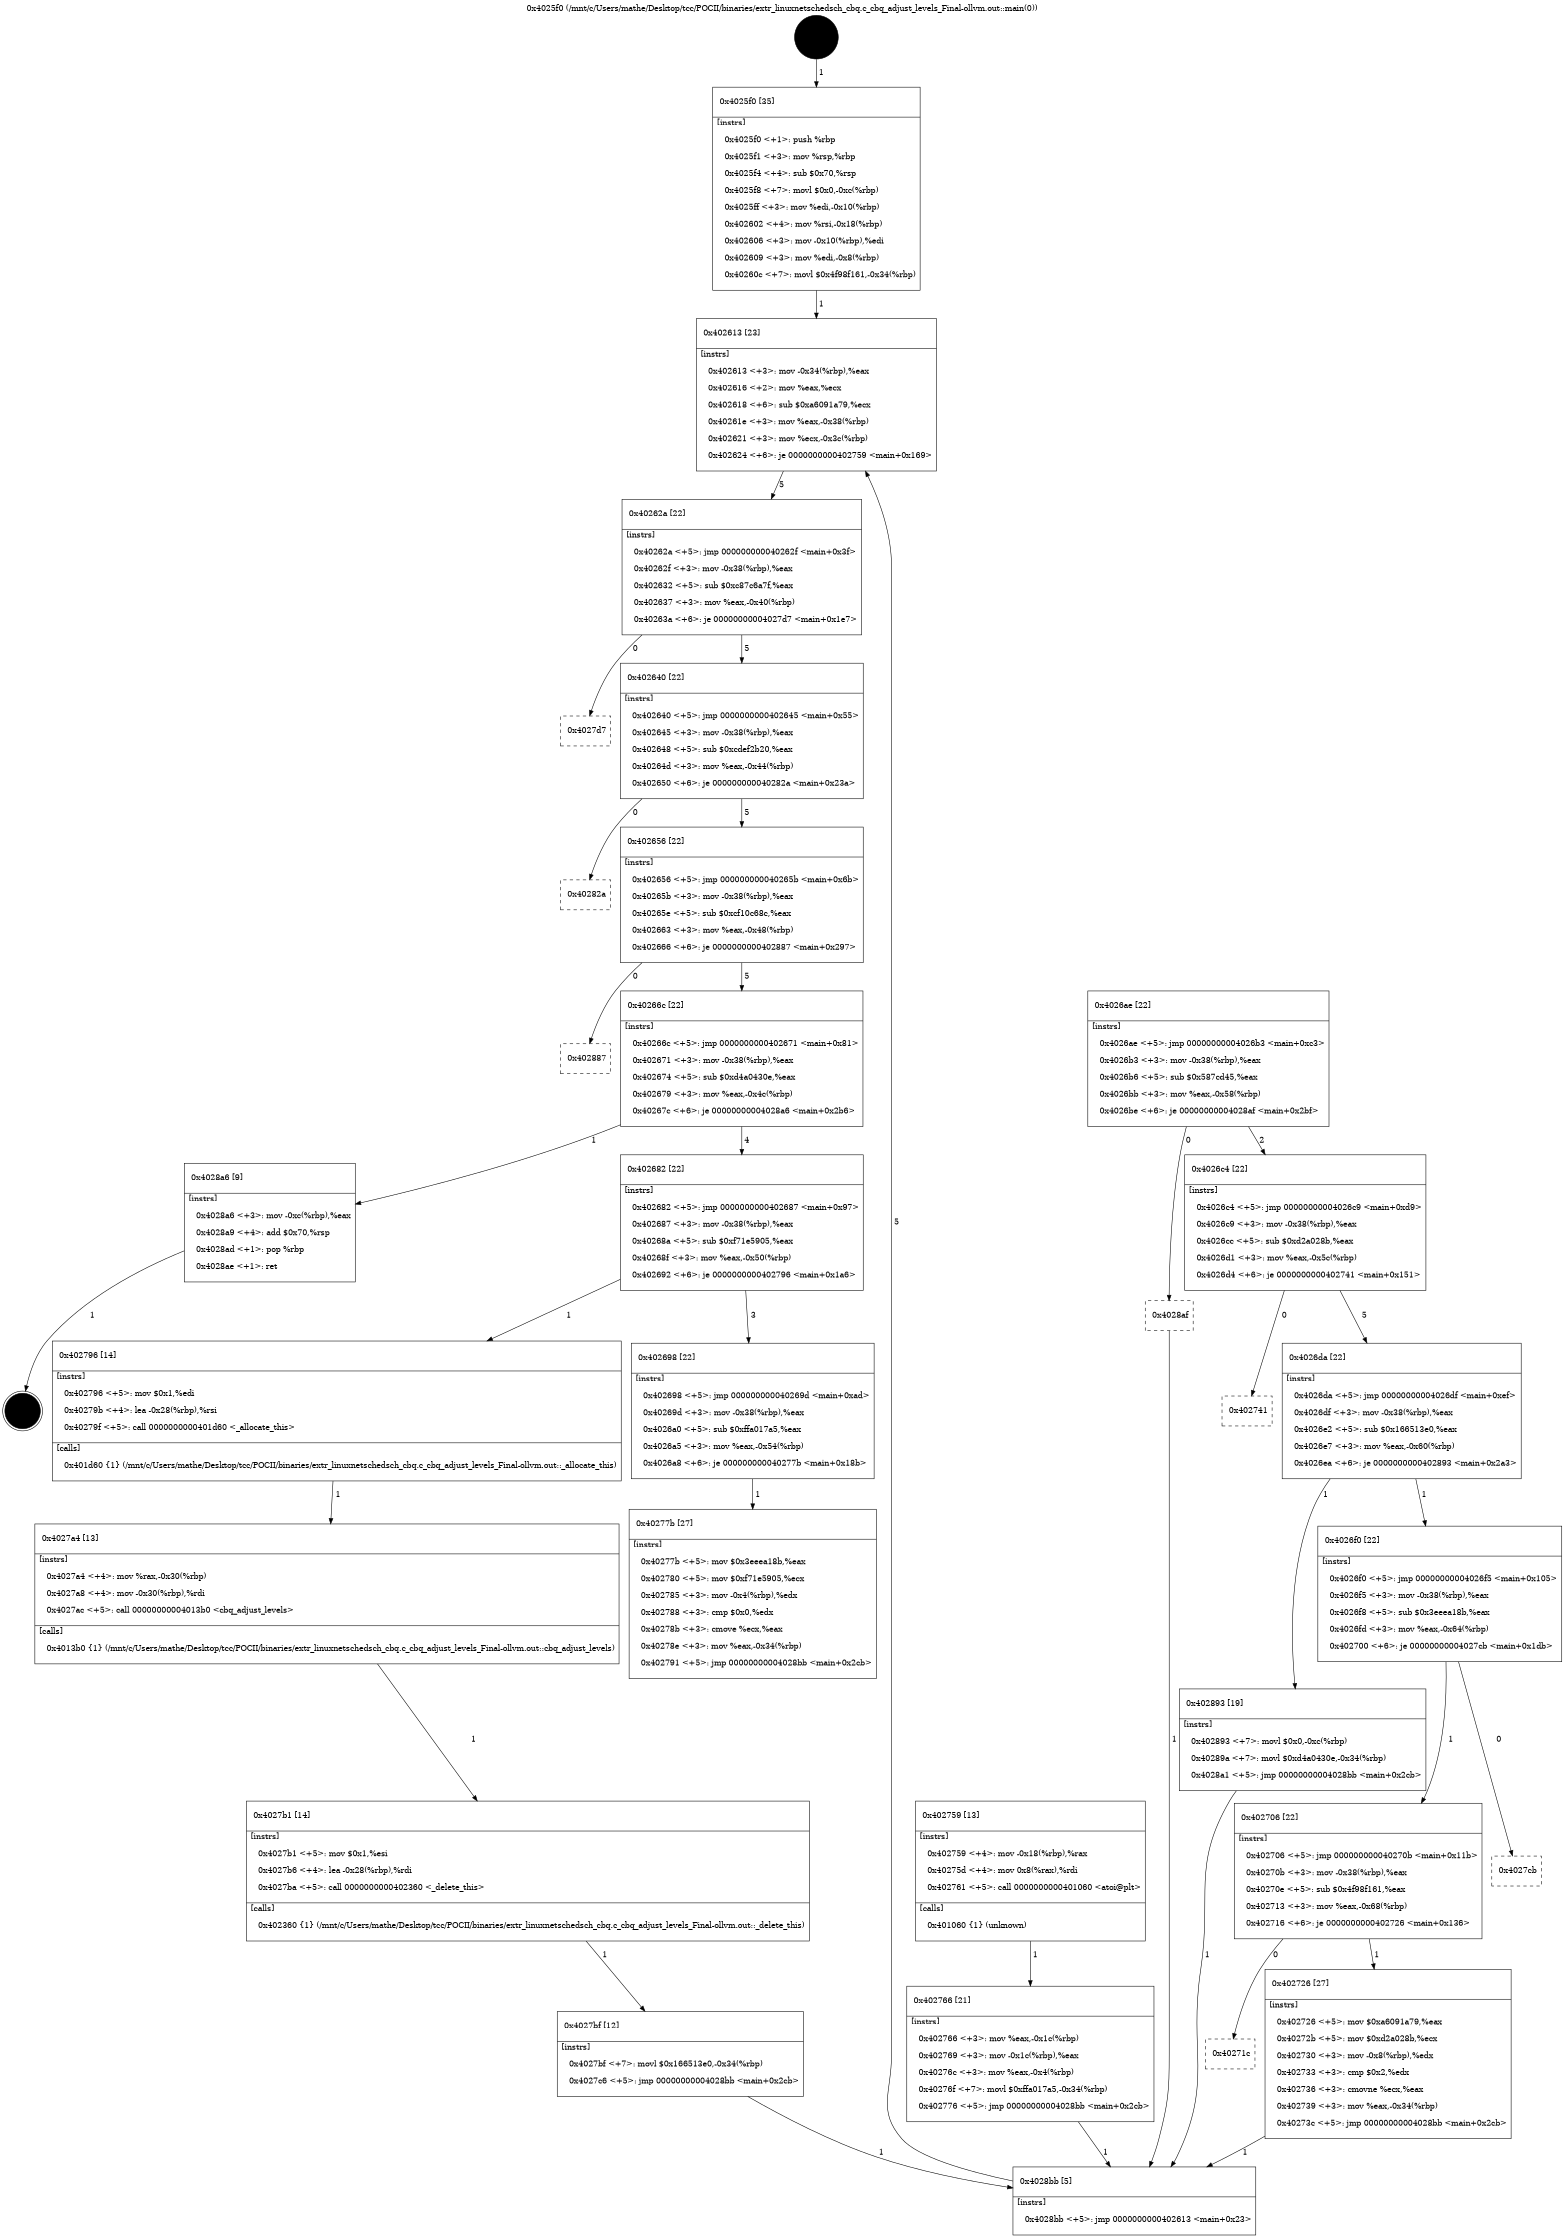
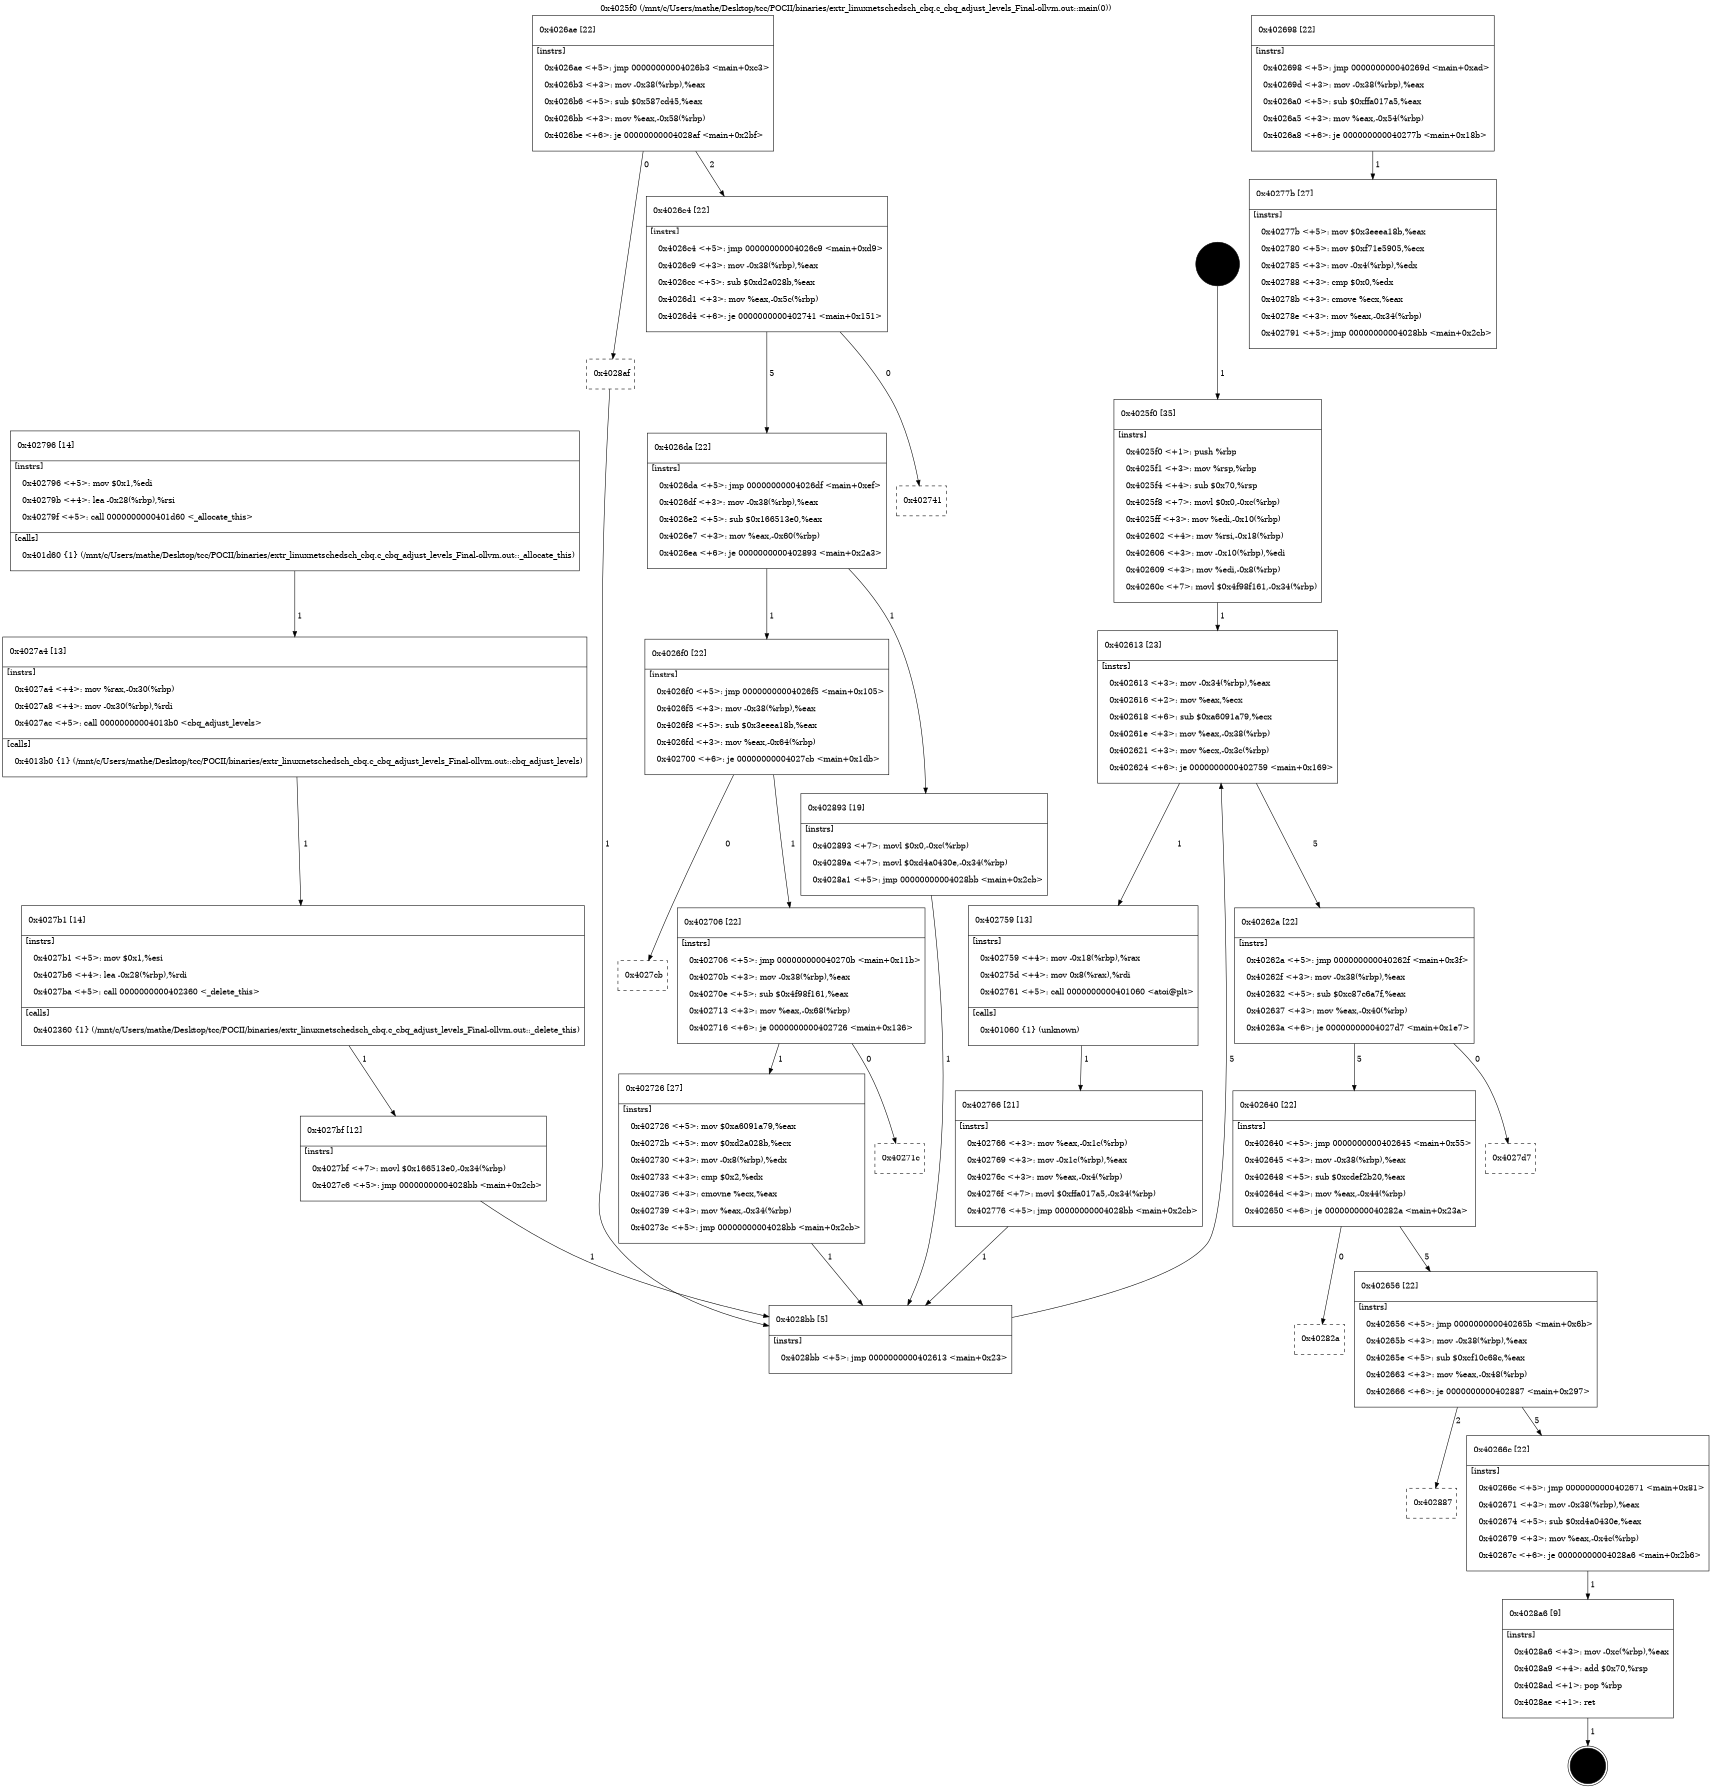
edge "0x402613 [23]" -> "0x402759 [13]": added, label "1"
edge "0x402656 [22]" -> "0x402887": label " 0" -> " 2"
node "0x402682 [22]": removed
